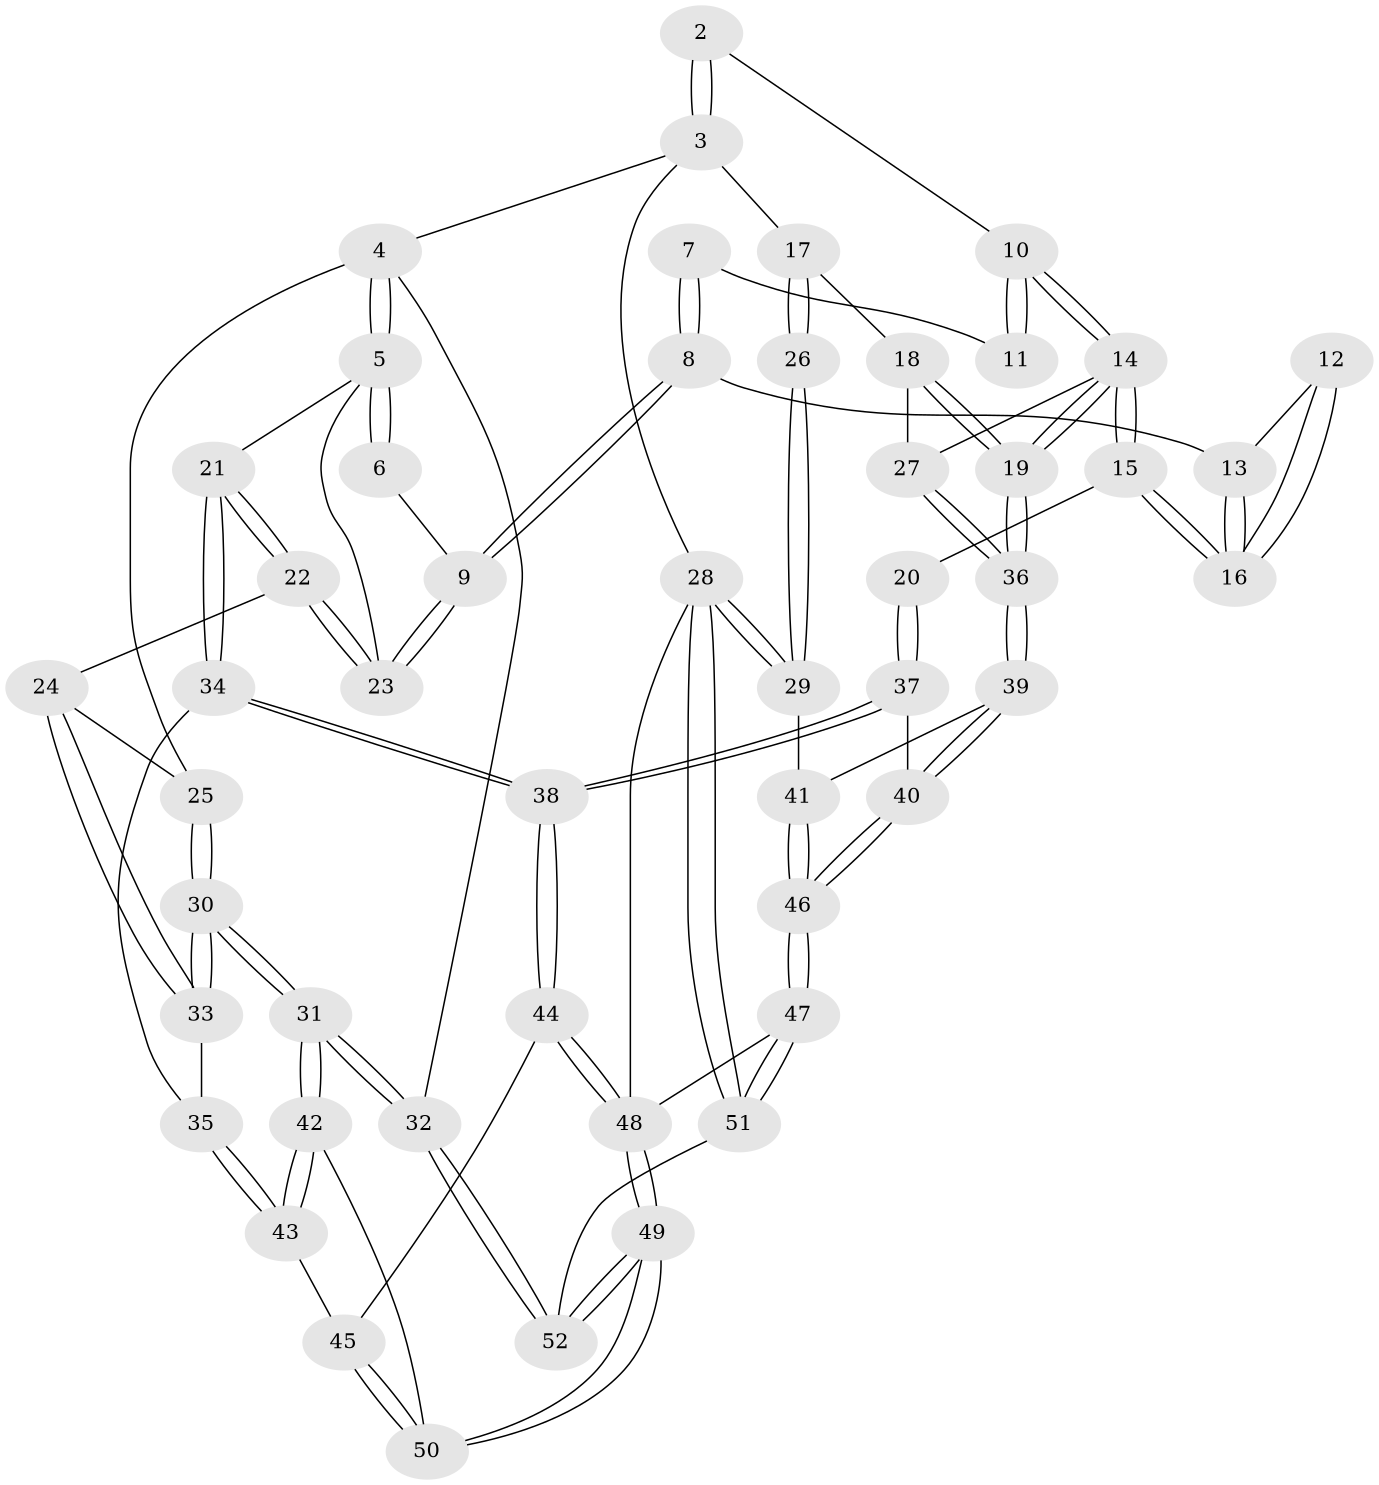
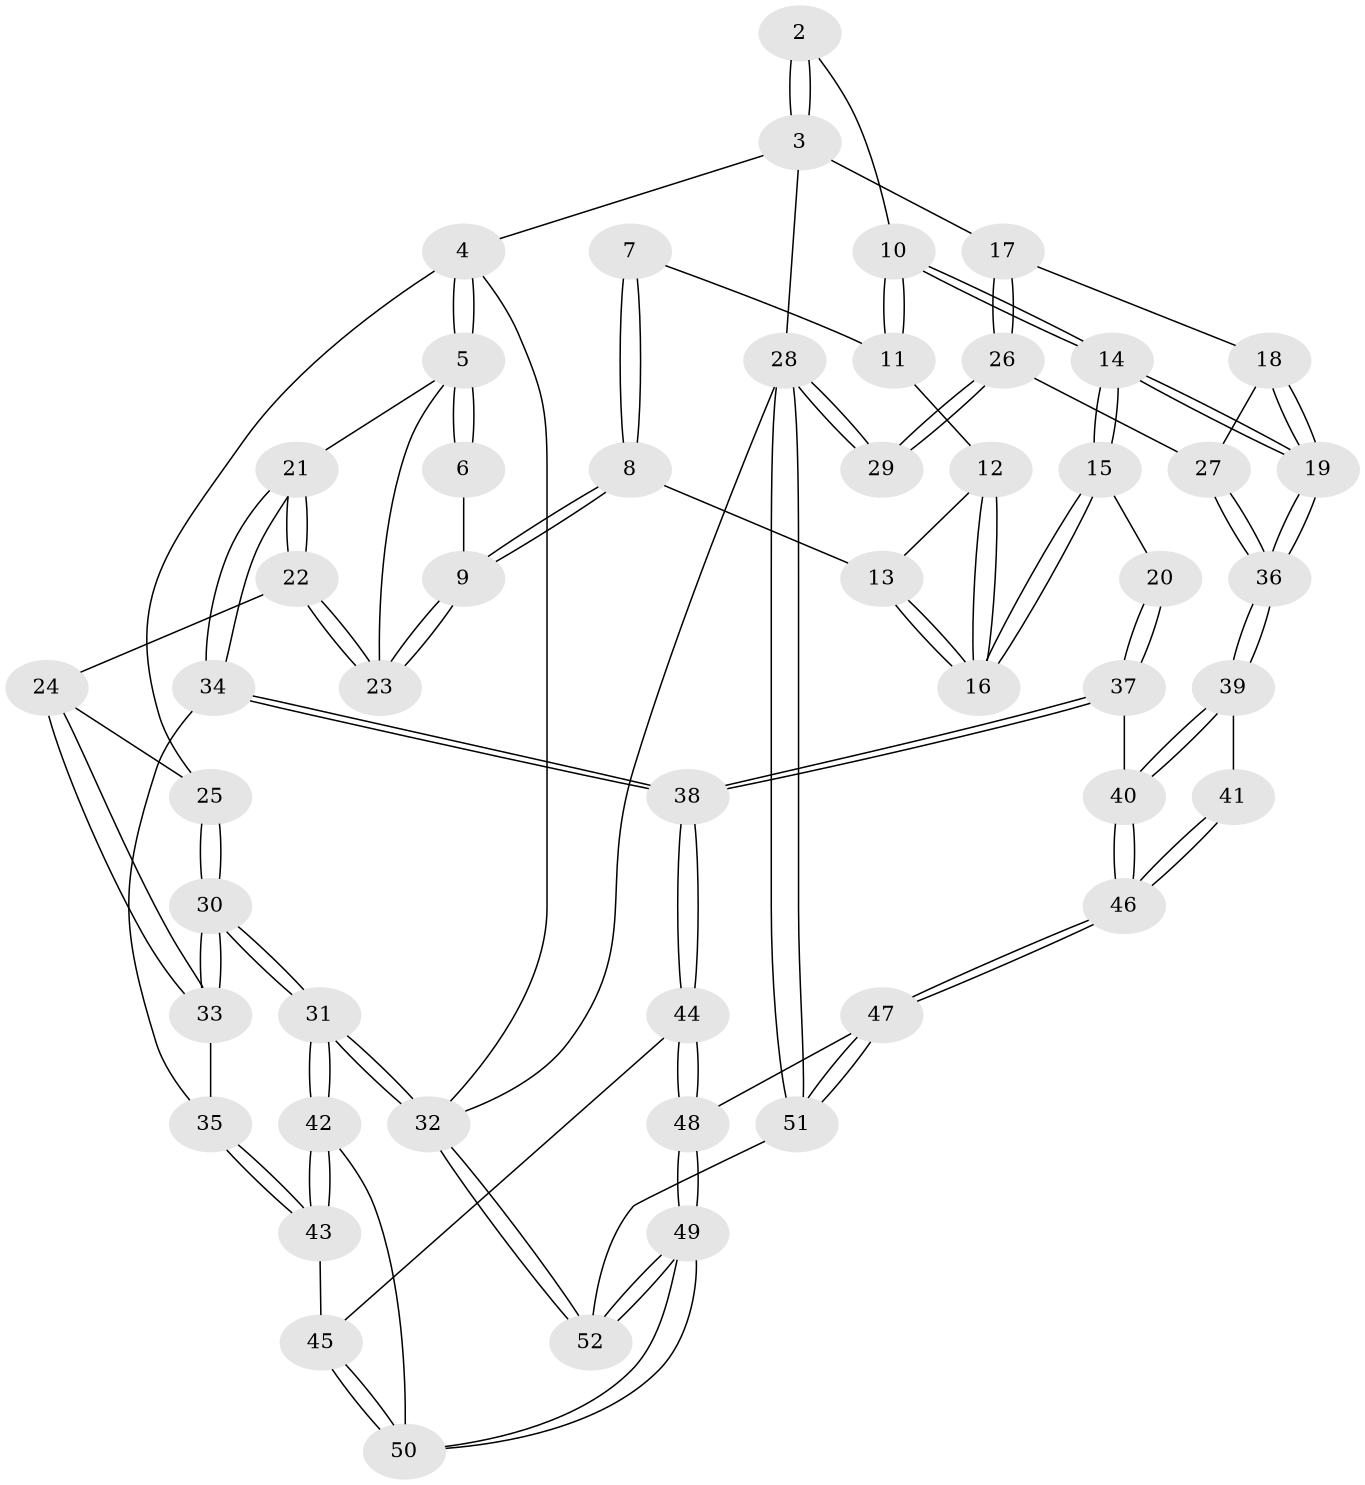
edge "11" -- "12": added
edge "14" -- "27": now "26" -- "27"
edge "29" -- "41": removed
edge "28" -- "48": now "28" -- "32"
